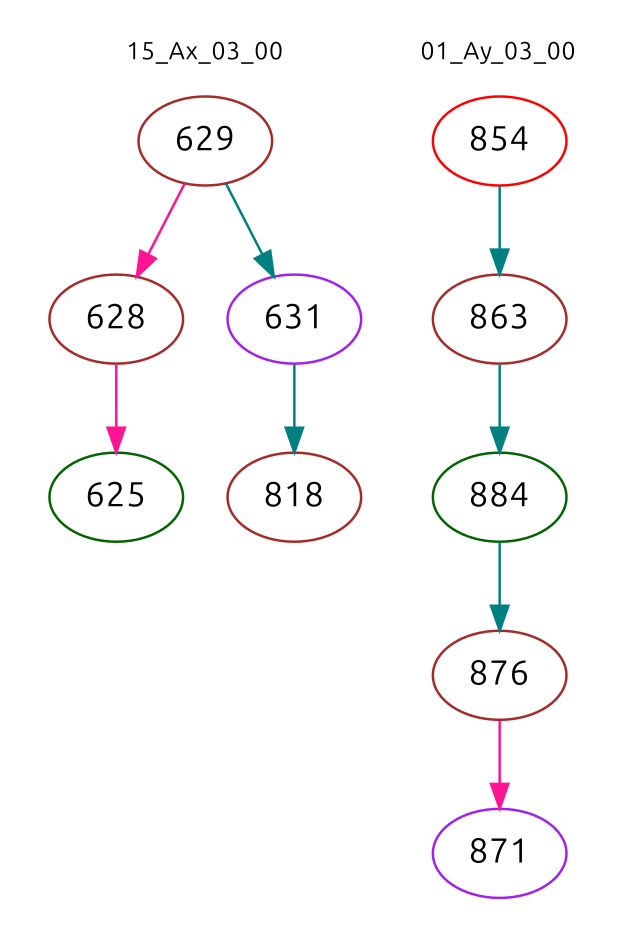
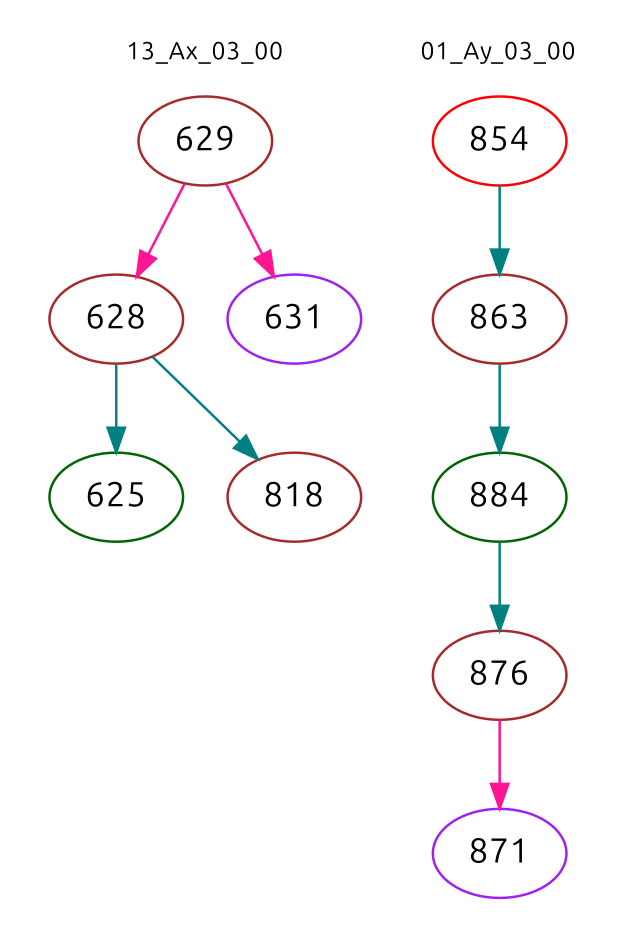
cluster "15_Ax_03_00": label "15_Ax_03_00" -> "13_Ax_03_00"
edge "629" -> "631": color teal -> deeppink
edge "628" -> "625": color deeppink -> teal
edge "631" -> "818": now "628" -> "818"
